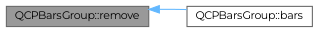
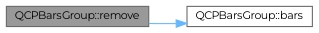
edge "QCPBarsGroup::bars" -> "QCPBarsGroup::remove": reversed
